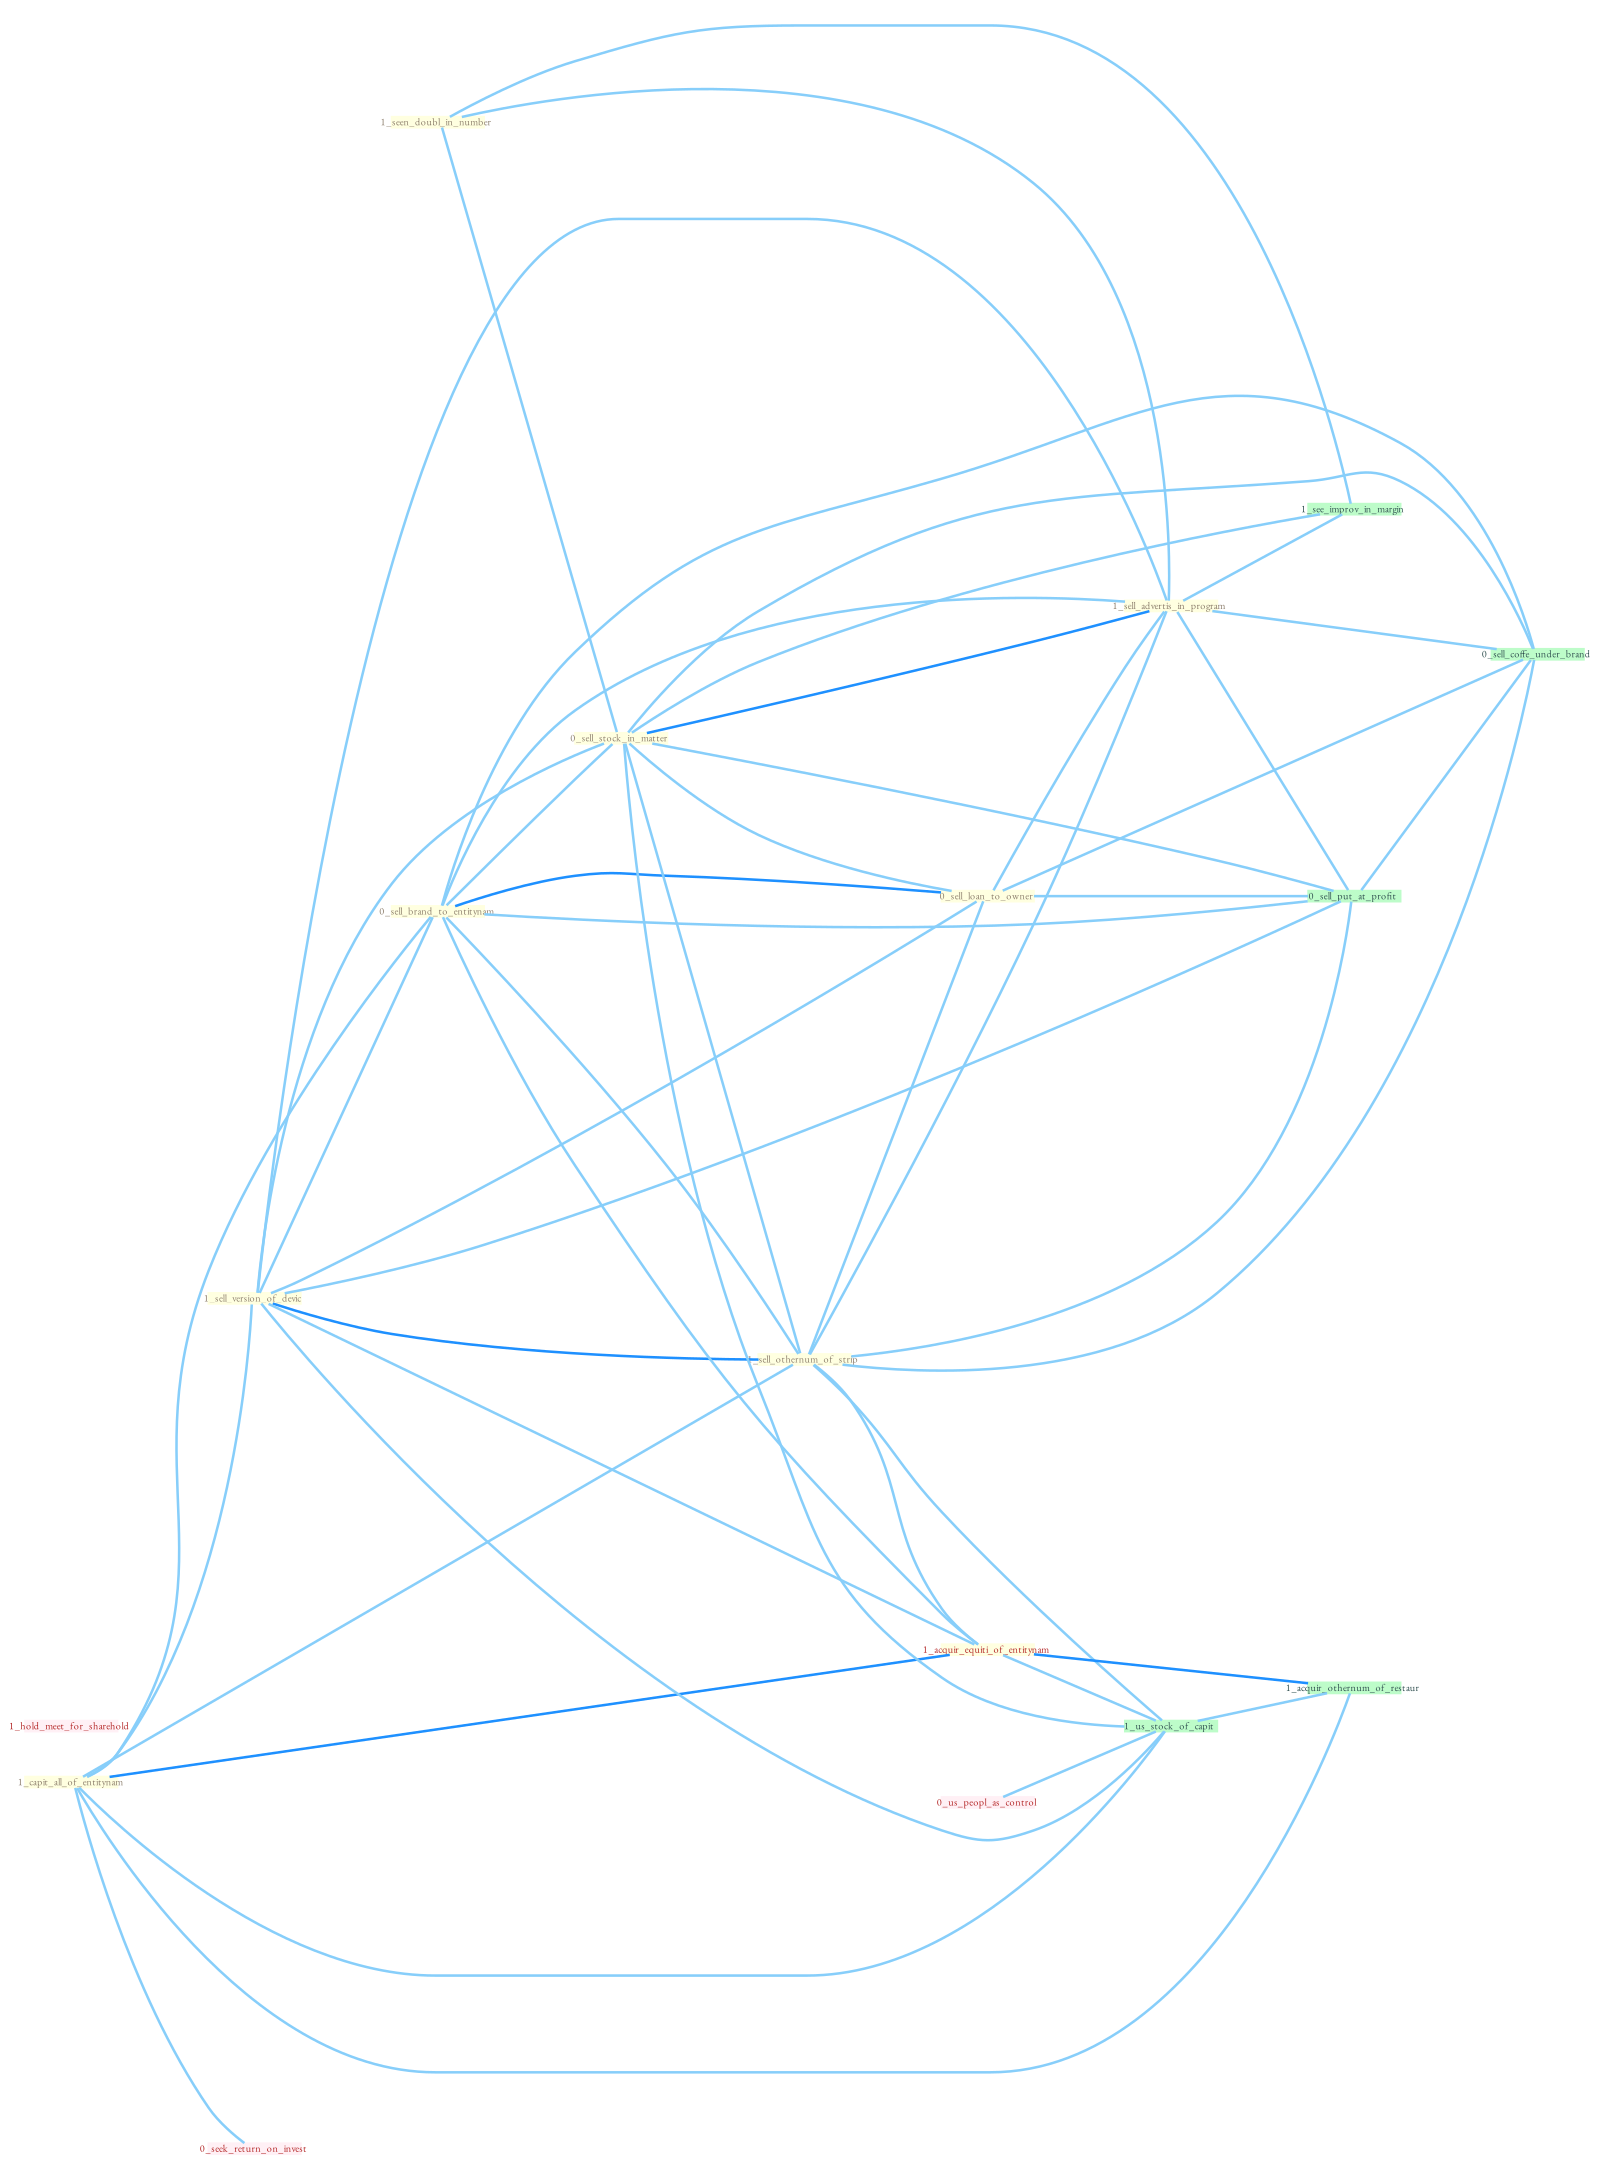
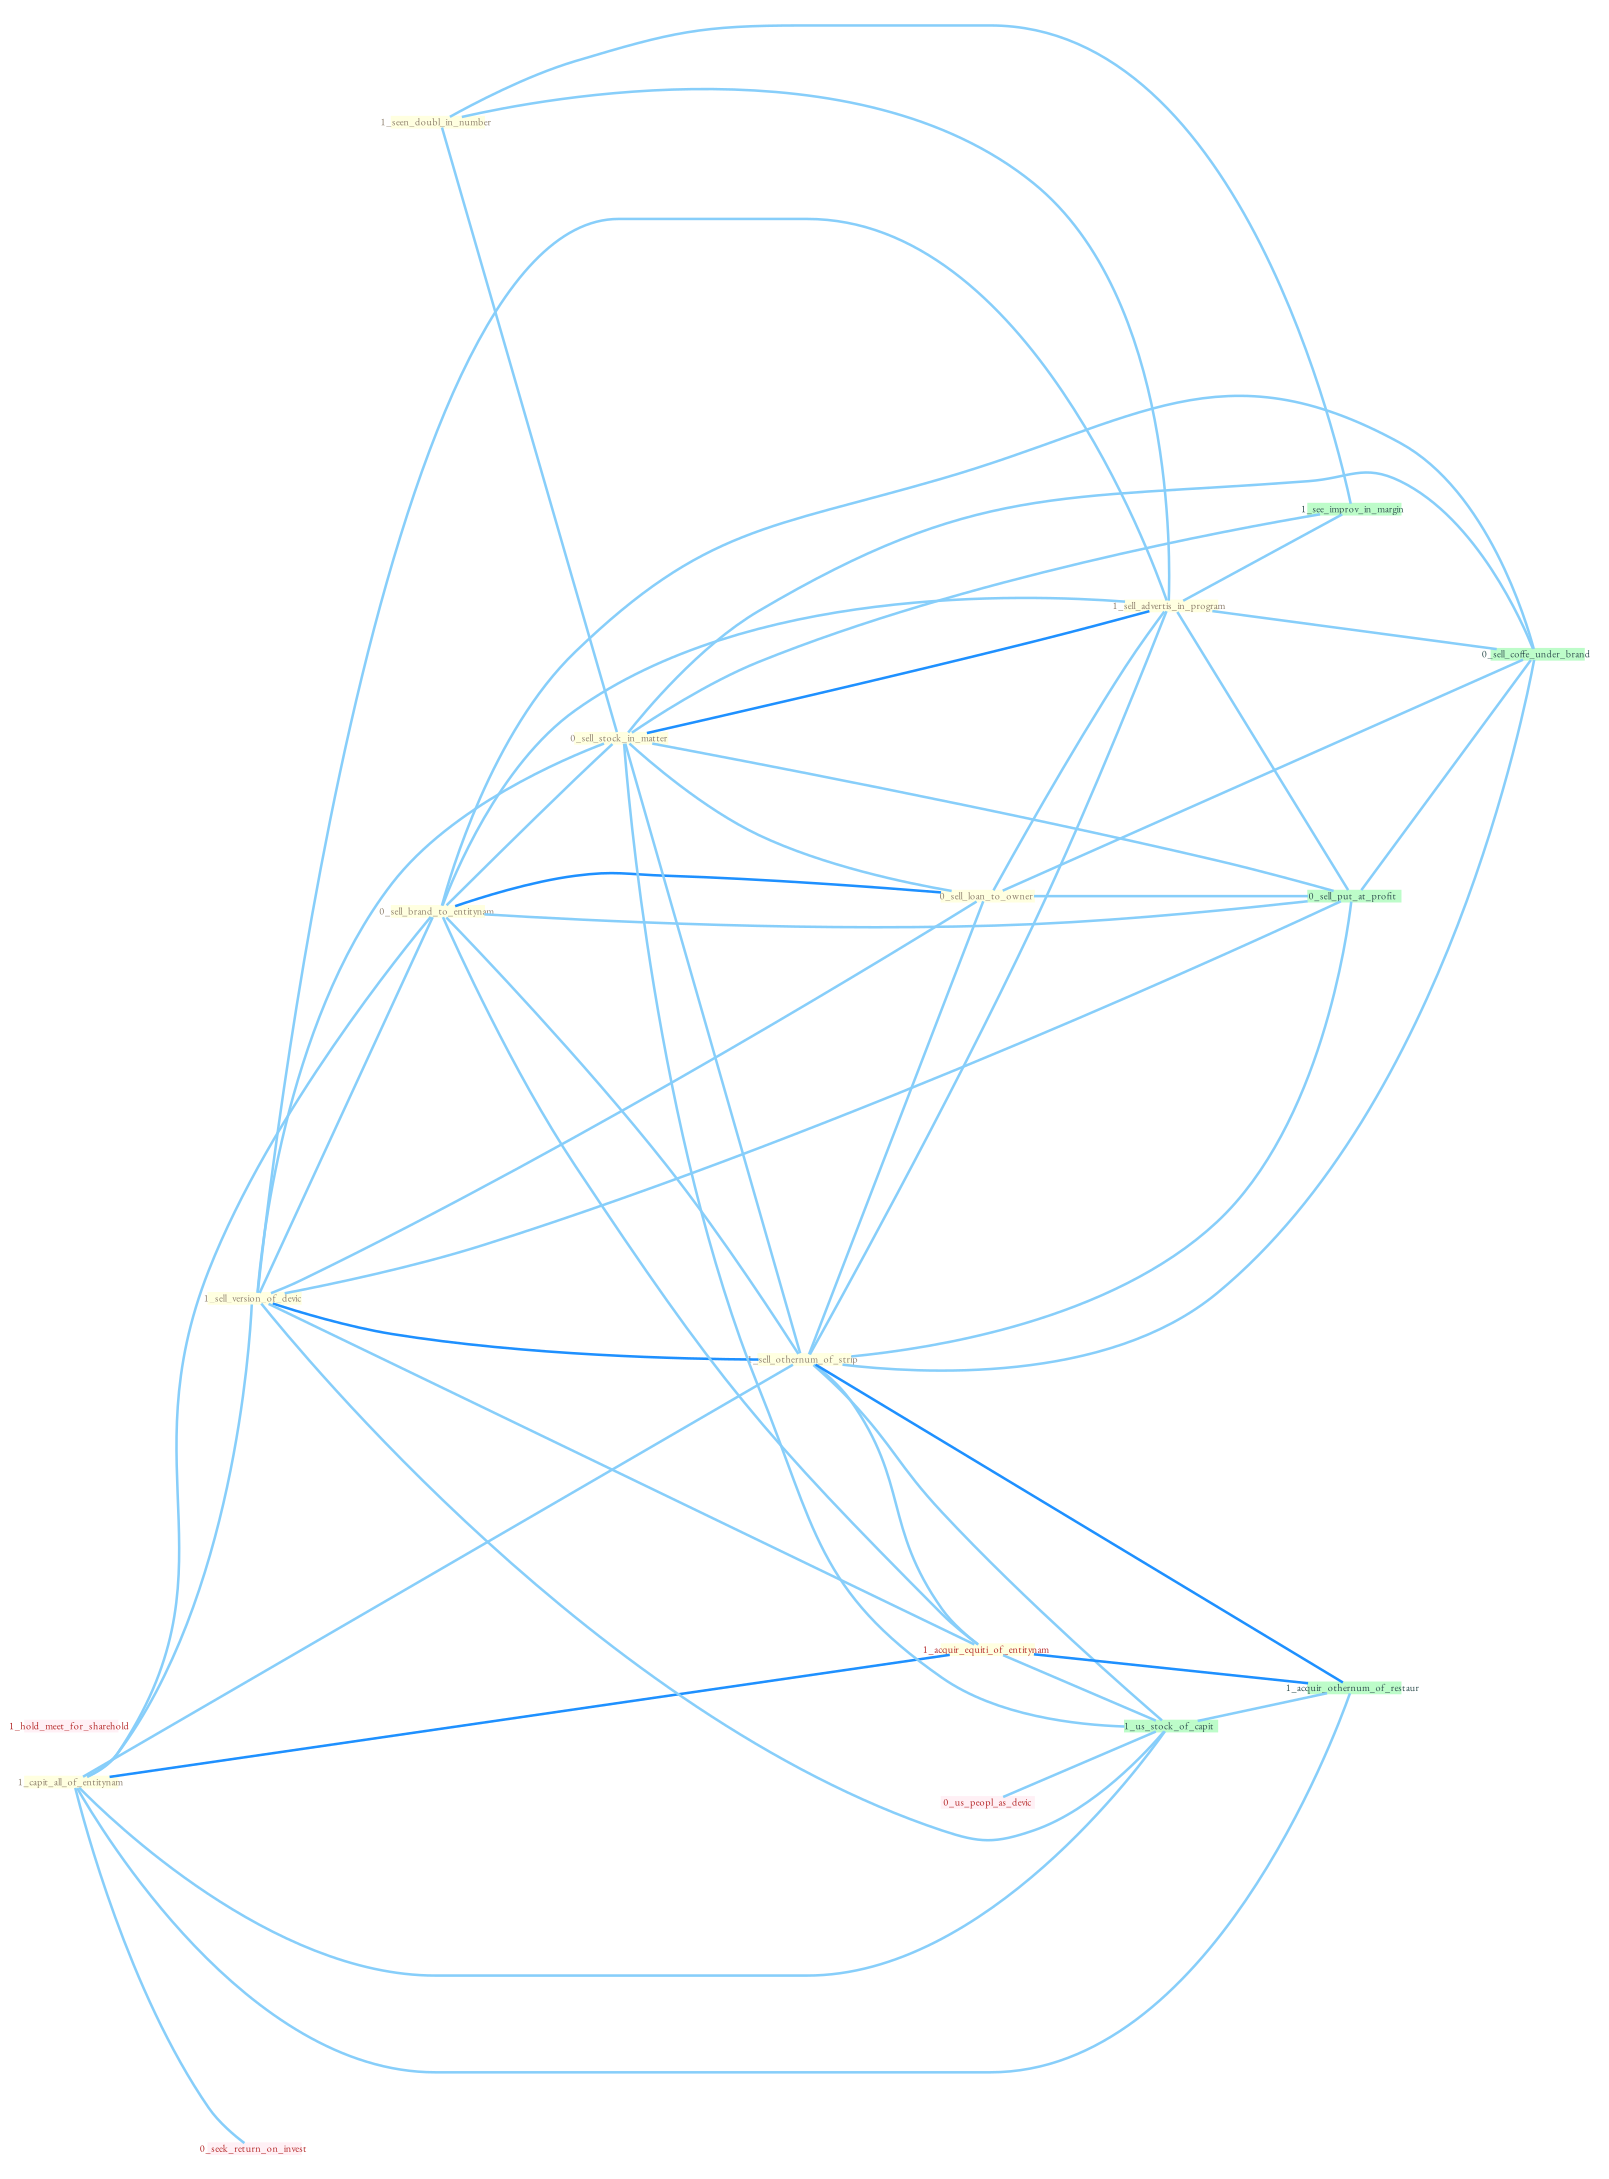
edge "1_sell_othernum_of_strip" -- "1_acquir_othernum_of_restaur": added
node "0_us_peopl_as_control": label "0_us_peopl_as_control" -> "0_us_peopl_as_devic"
